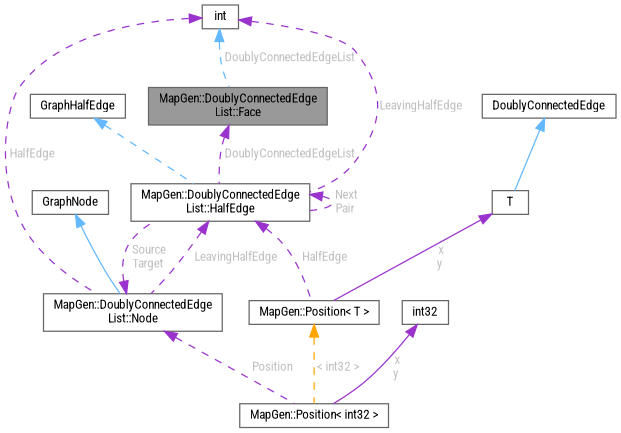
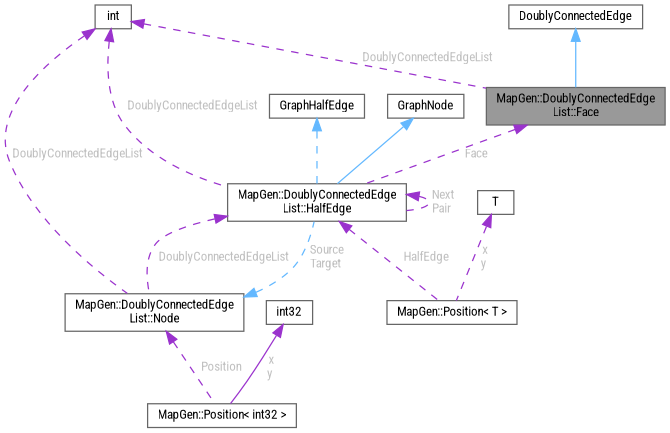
edge "MapGen::DoublyConnectedEdge List::Face" -> "int": color steelblue1 -> darkorchid3
edge "MapGen::DoublyConnectedEdge List::HalfEdge" -> "int": label " LeavingHalfEdge" -> " DoublyConnectedEdgeList"
edge "MapGen::DoublyConnectedEdge List::Node" -> "int": label " HalfEdge" -> " DoublyConnectedEdgeList"
edge "MapGen::DoublyConnectedEdge List::HalfEdge" -> "MapGen::DoublyConnectedEdge List::Face": label " DoublyConnectedEdgeList" -> " Face"
edge "T" -> "DoublyConnectedEdge": now "MapGen::DoublyConnectedEdge List::Face" -> "DoublyConnectedEdge"
edge "MapGen::DoublyConnectedEdge List::HalfEdge" -> "MapGen::DoublyConnectedEdge List::Node": color darkorchid3 -> steelblue1
edge "MapGen::DoublyConnectedEdge List::Node" -> "MapGen::DoublyConnectedEdge List::HalfEdge": label " LeavingHalfEdge" -> " DoublyConnectedEdgeList"
edge "MapGen::Position< T >" -> "T": style solid -> dashed
edge "MapGen::DoublyConnectedEdge List::Node" -> "GraphNode": now "MapGen::DoublyConnectedEdge List::HalfEdge" -> "GraphNode"
edge "MapGen::Position< int32 >" -> "MapGen::Position< T >": removed, label "< int32 >"
